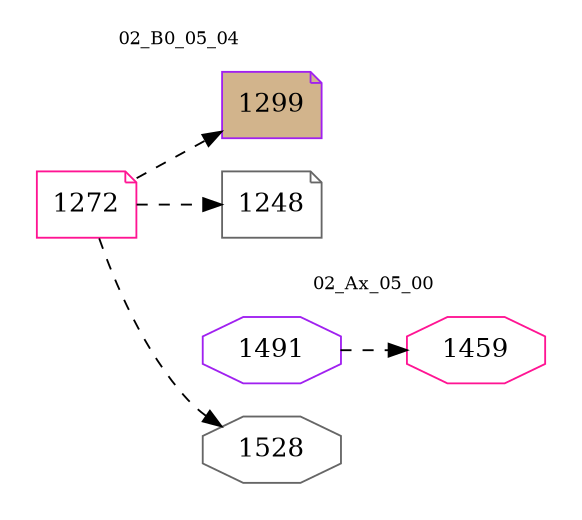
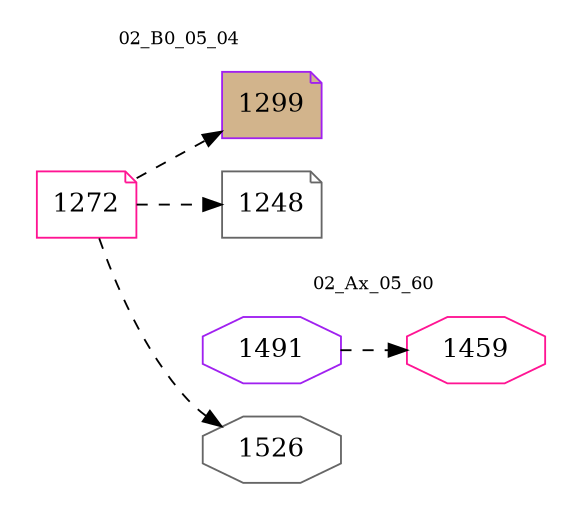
cluster "02_Ax_05_00": label "02_Ax_05_00" -> "02_Ax_05_60"
node "1528": label "1528" -> "1526"
